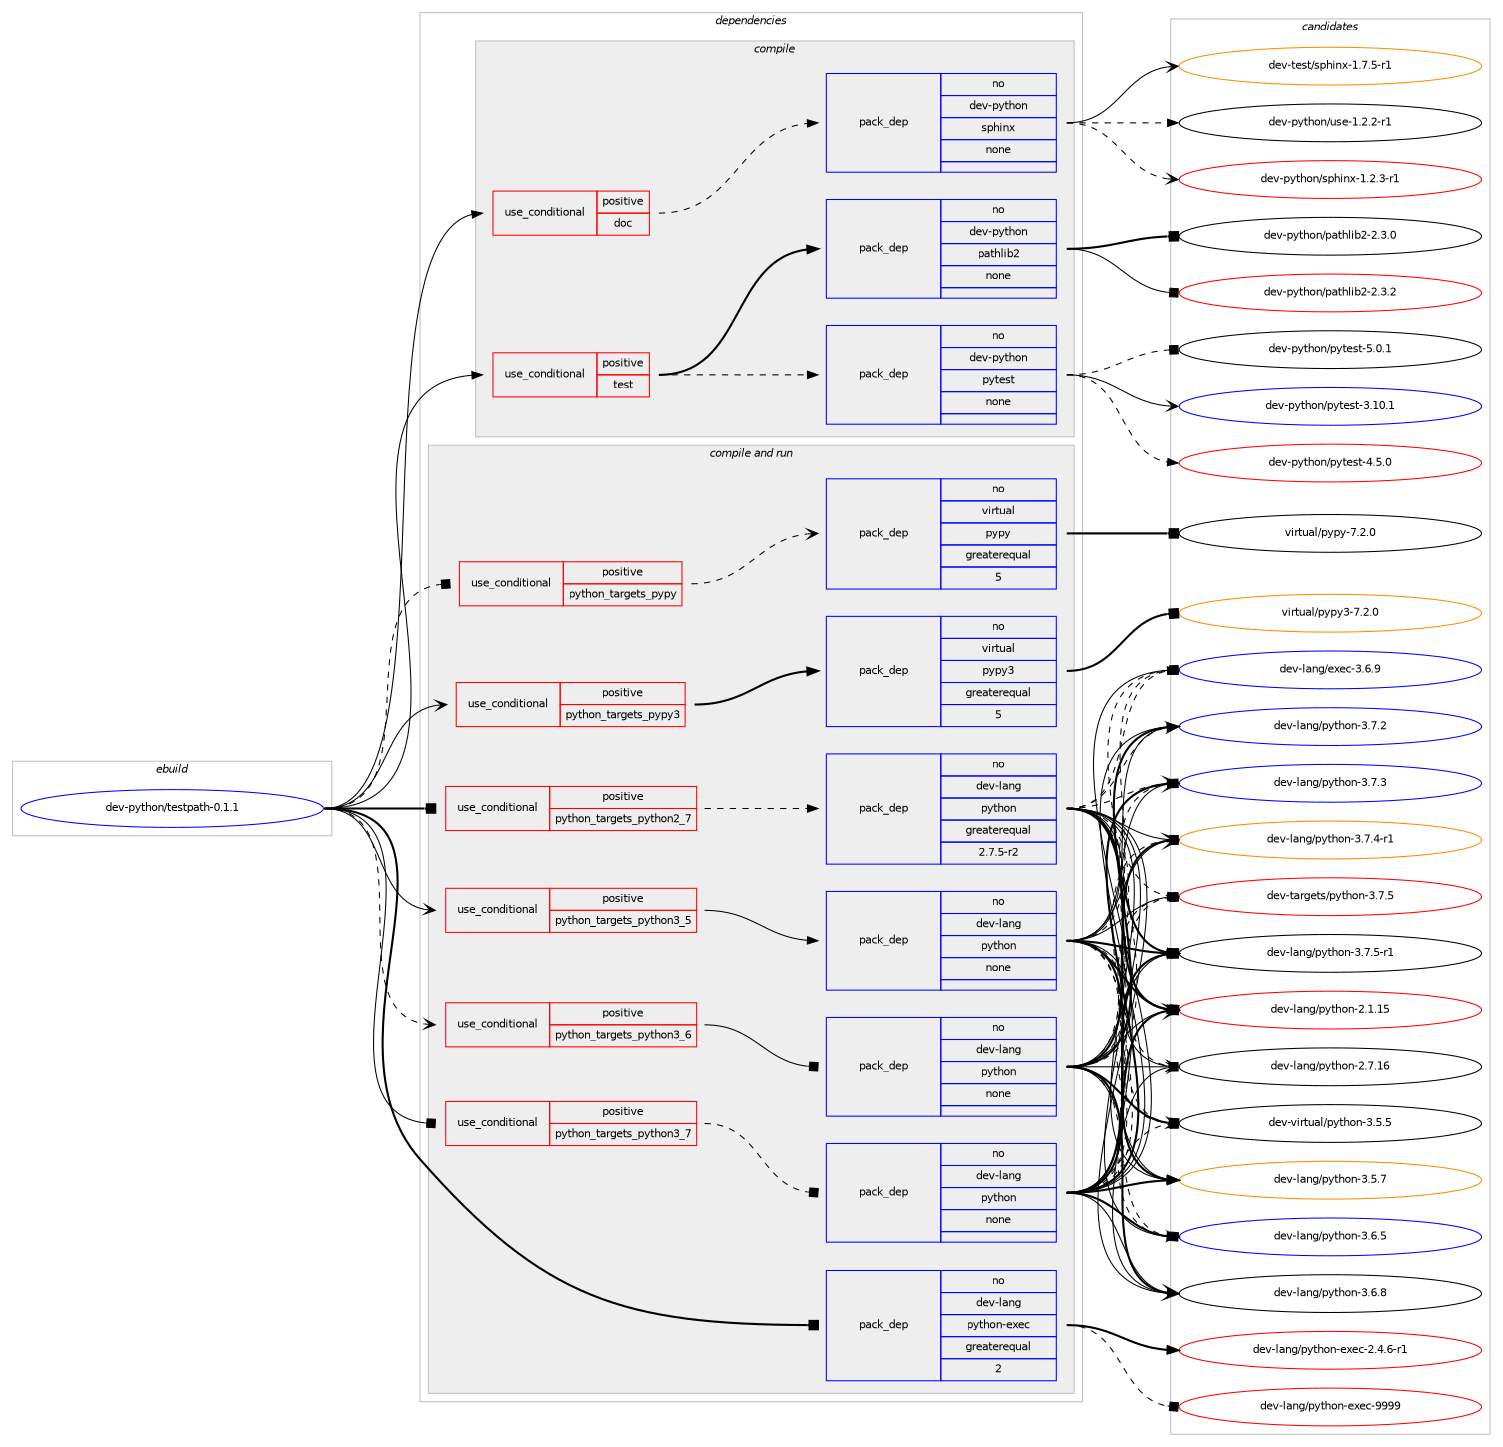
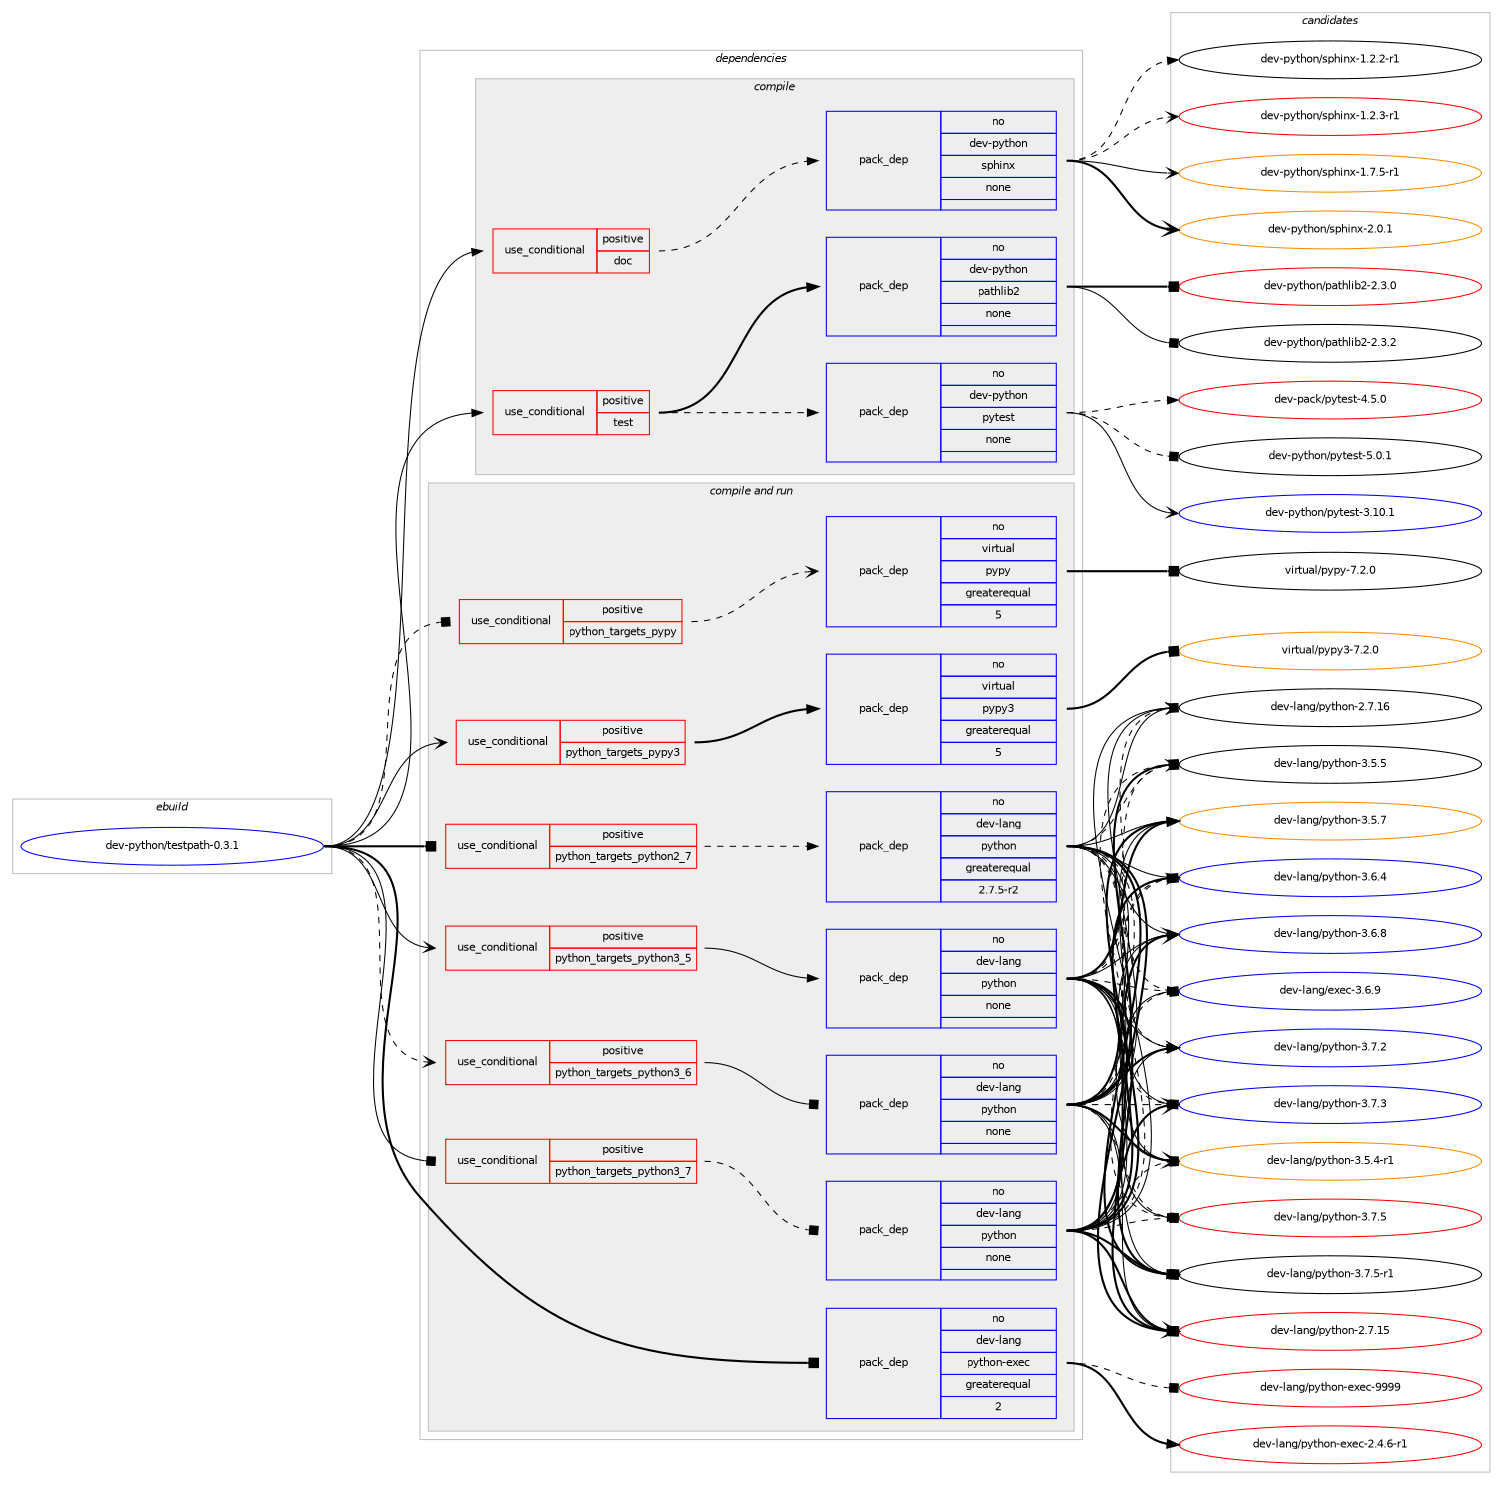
node "dev-test/sphinx-1.7.5-r1": label "dev-test/sphinx-1.7.5-r1" -> "dev-python/sphinx-1.7.5-r1"
node "dev-python/use-1.2.2-r1": label "dev-python/use-1.2.2-r1" -> "dev-python/sphinx-1.2.2-r1"
node "dev-python/sphinx-2.0.1": added
node "dev-python/pathlib2-2.3.0": color black -> red
node "dev-python/pathlib2-2.3.2": color red -> black
node "dev-python/pytest-4.5.0": label "dev-python/pytest-4.5.0" -> "dev-pack/pytest-4.5.0"
node "dev-python/testpath-0.1.1": label "dev-python/testpath-0.1.1" -> "dev-python/testpath-0.3.1"
node "dev-lang/python-3.7.4-r1": label "dev-lang/python-3.7.4-r1" -> "dev-lang/python-3.5.4-r1"
node "dev-targets/python-3.7.5": label "dev-targets/python-3.7.5" -> "dev-lang/python-3.7.5"
node "dev-lang/python-2.1.15": label "dev-lang/python-2.1.15" -> "dev-lang/python-2.7.15"
node "dev-virtual/python-3.5.5": label "dev-virtual/python-3.5.5" -> "dev-lang/python-3.5.5"
node "dev-lang/python-3.6.5": label "dev-lang/python-3.6.5" -> "dev-lang/python-3.6.4"
node "dev-lang/python-3.6.8": color black -> blue
